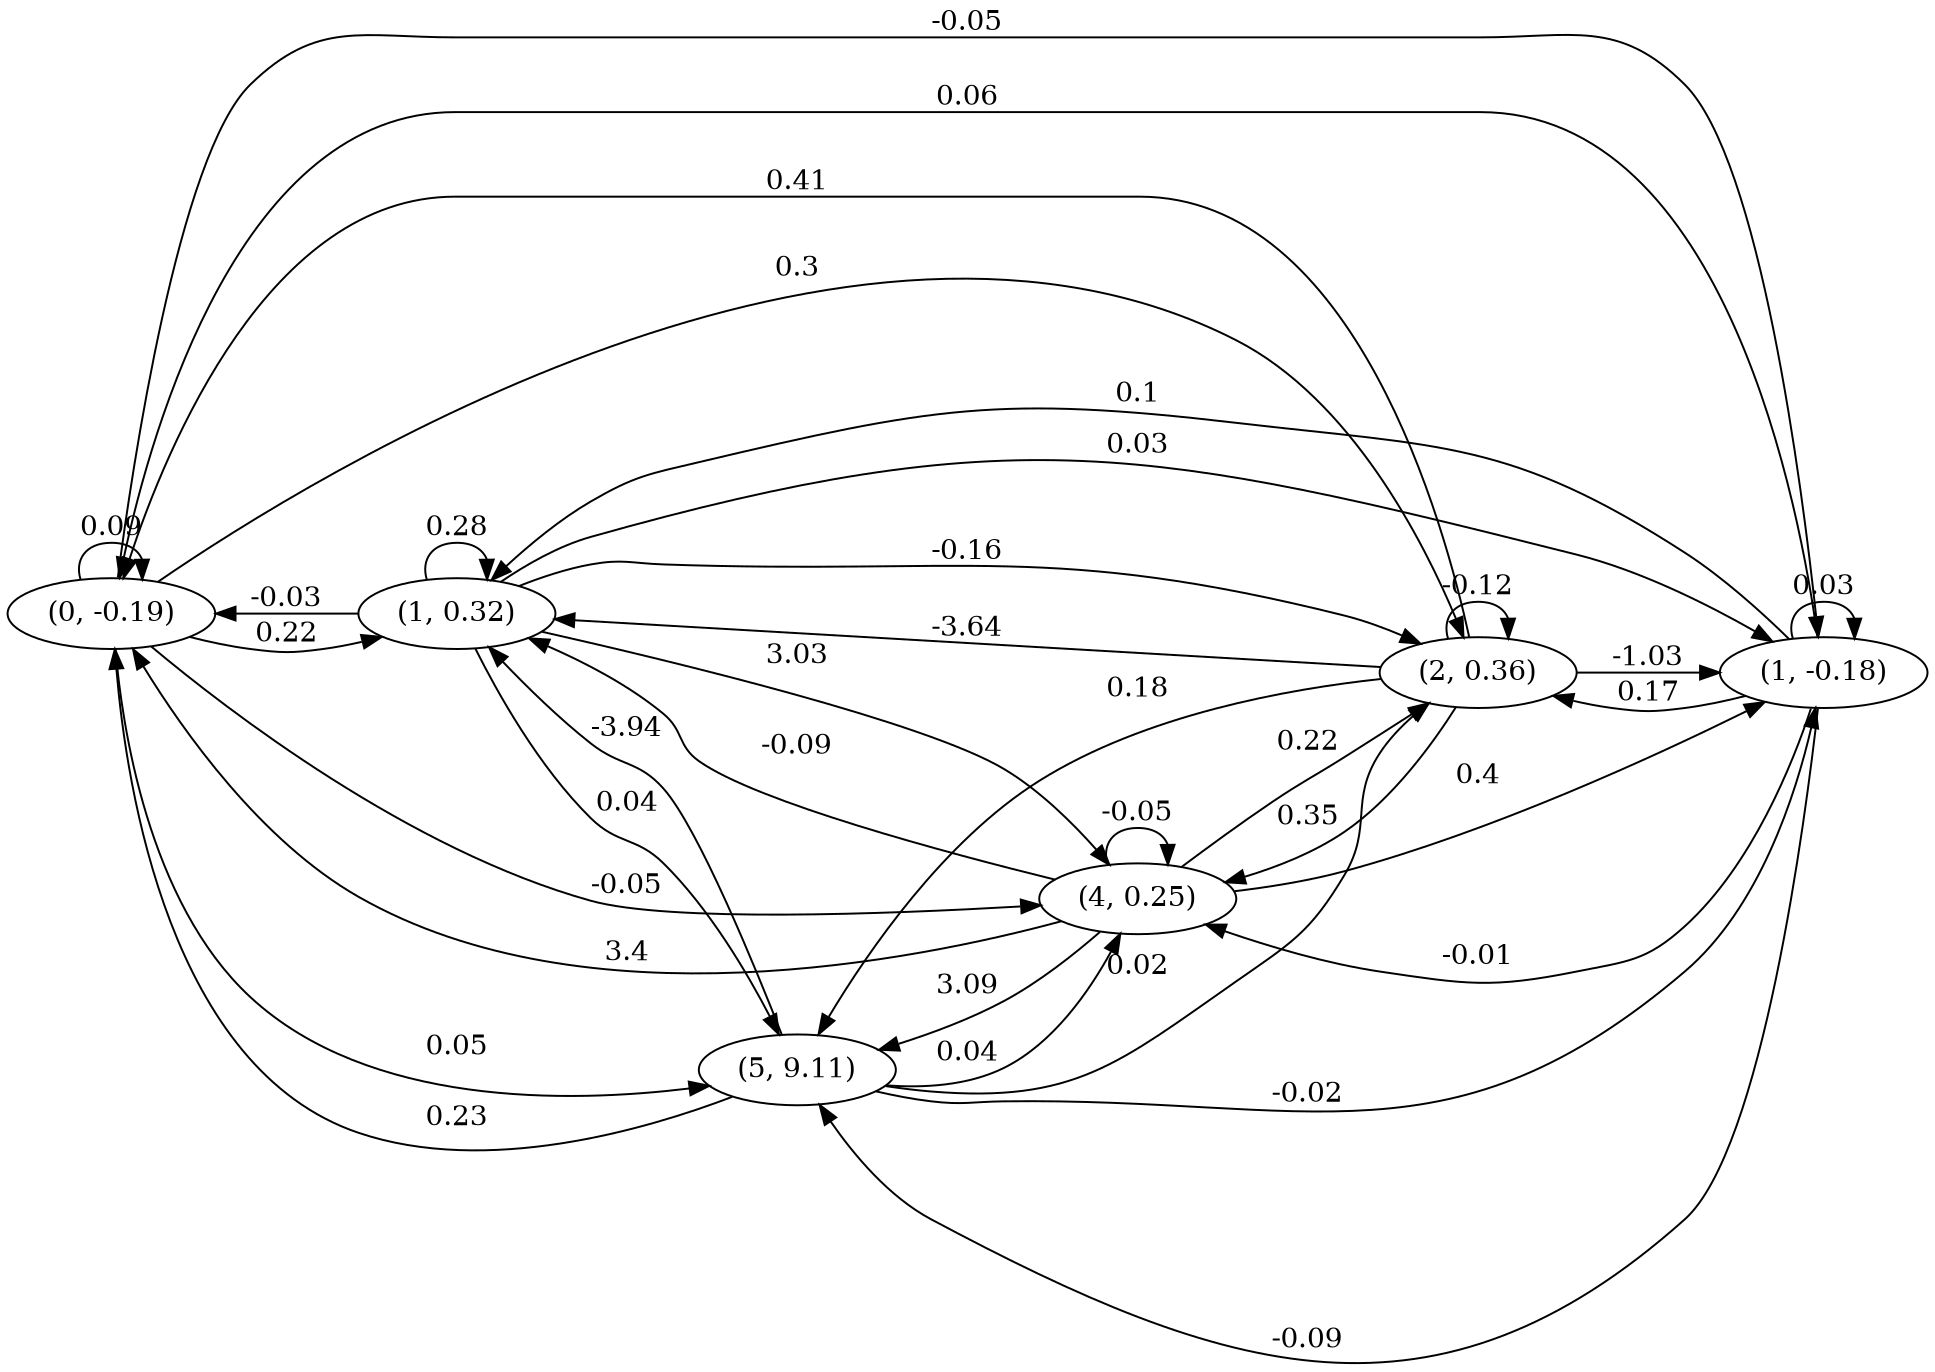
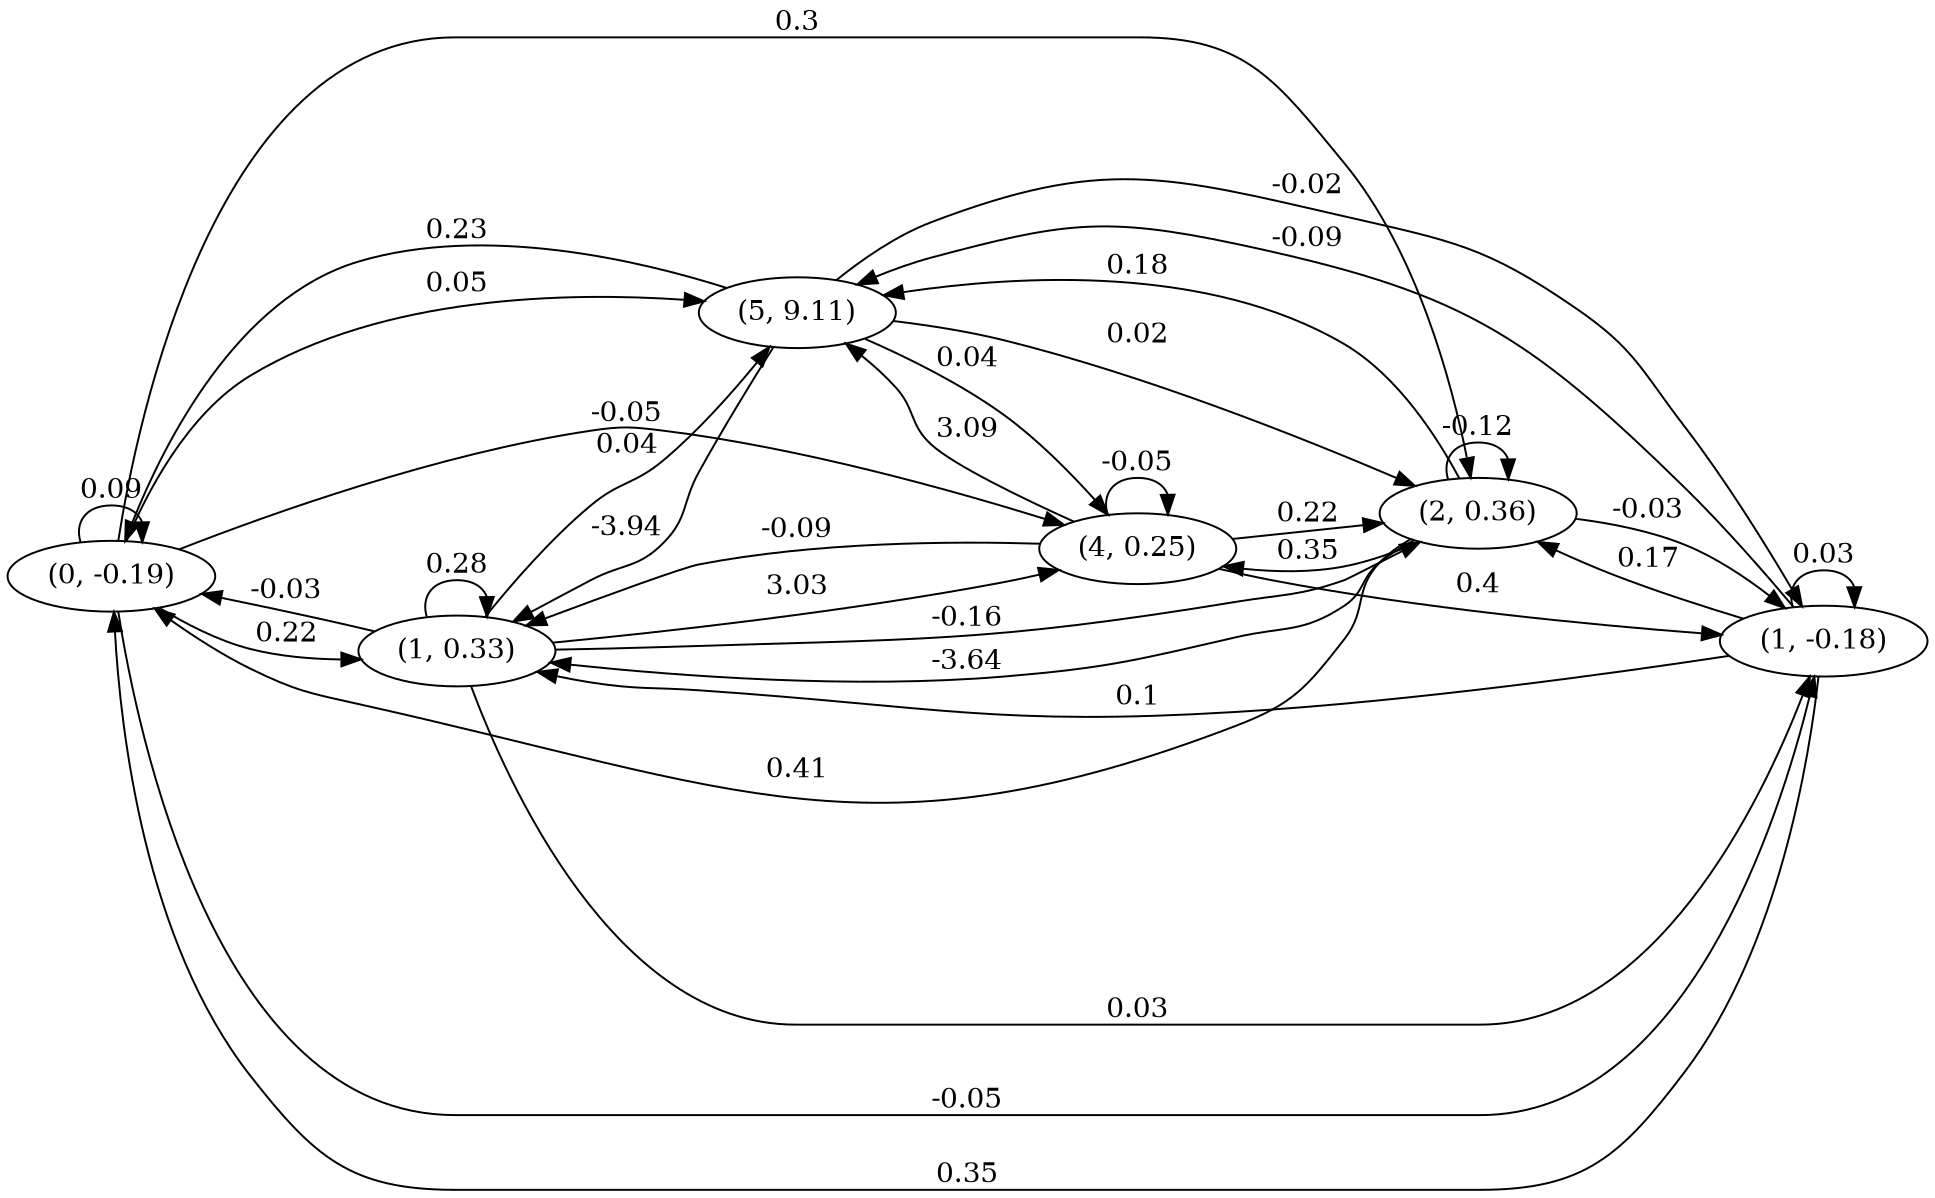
edge "(1, -0.18)" -> "(0, -0.19)": label "0.06" -> "0.35"
node "(1, 0.32)": label "(1, 0.32)" -> "(1, 0.33)"
edge "(2, 0.36)" -> "(1, -0.18)": label "-1.03" -> "-0.03"
edge "(4, 0.25)" -> "(0, -0.19)": removed, label "3.4"
edge "(1, -0.18)" -> "(4, 0.25)": removed, label "-0.01"
